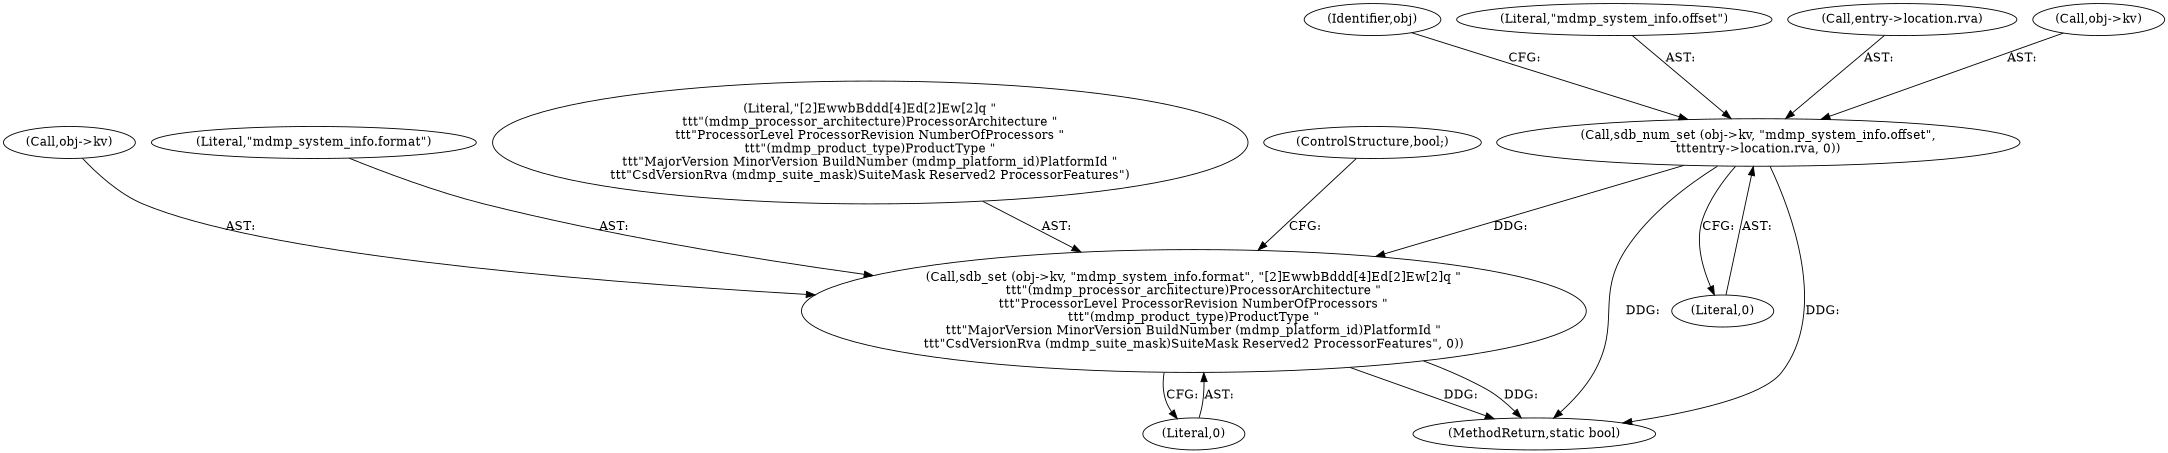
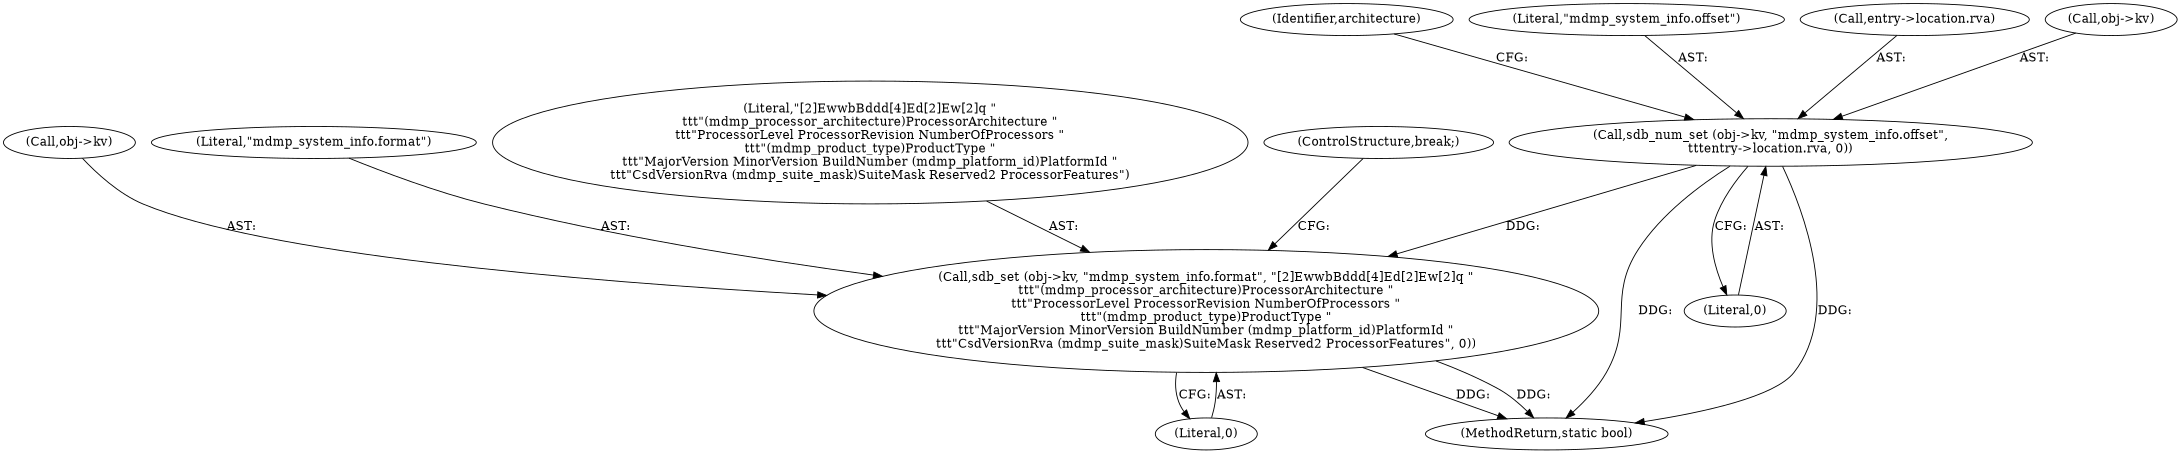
node "(Identifier,obj)": label "(Identifier,obj)" -> "(Identifier,architecture)"
node "(ControlStructure,bool;)": label "(ControlStructure,bool;)" -> "(ControlStructure,break;)"
